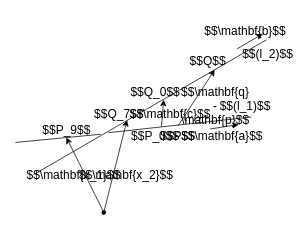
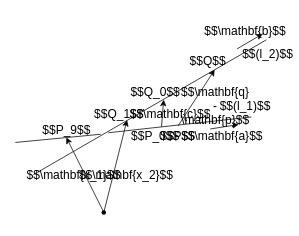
node "$$Q_7$$": label "$$Q_7$$" -> "$$Q_1$$"
